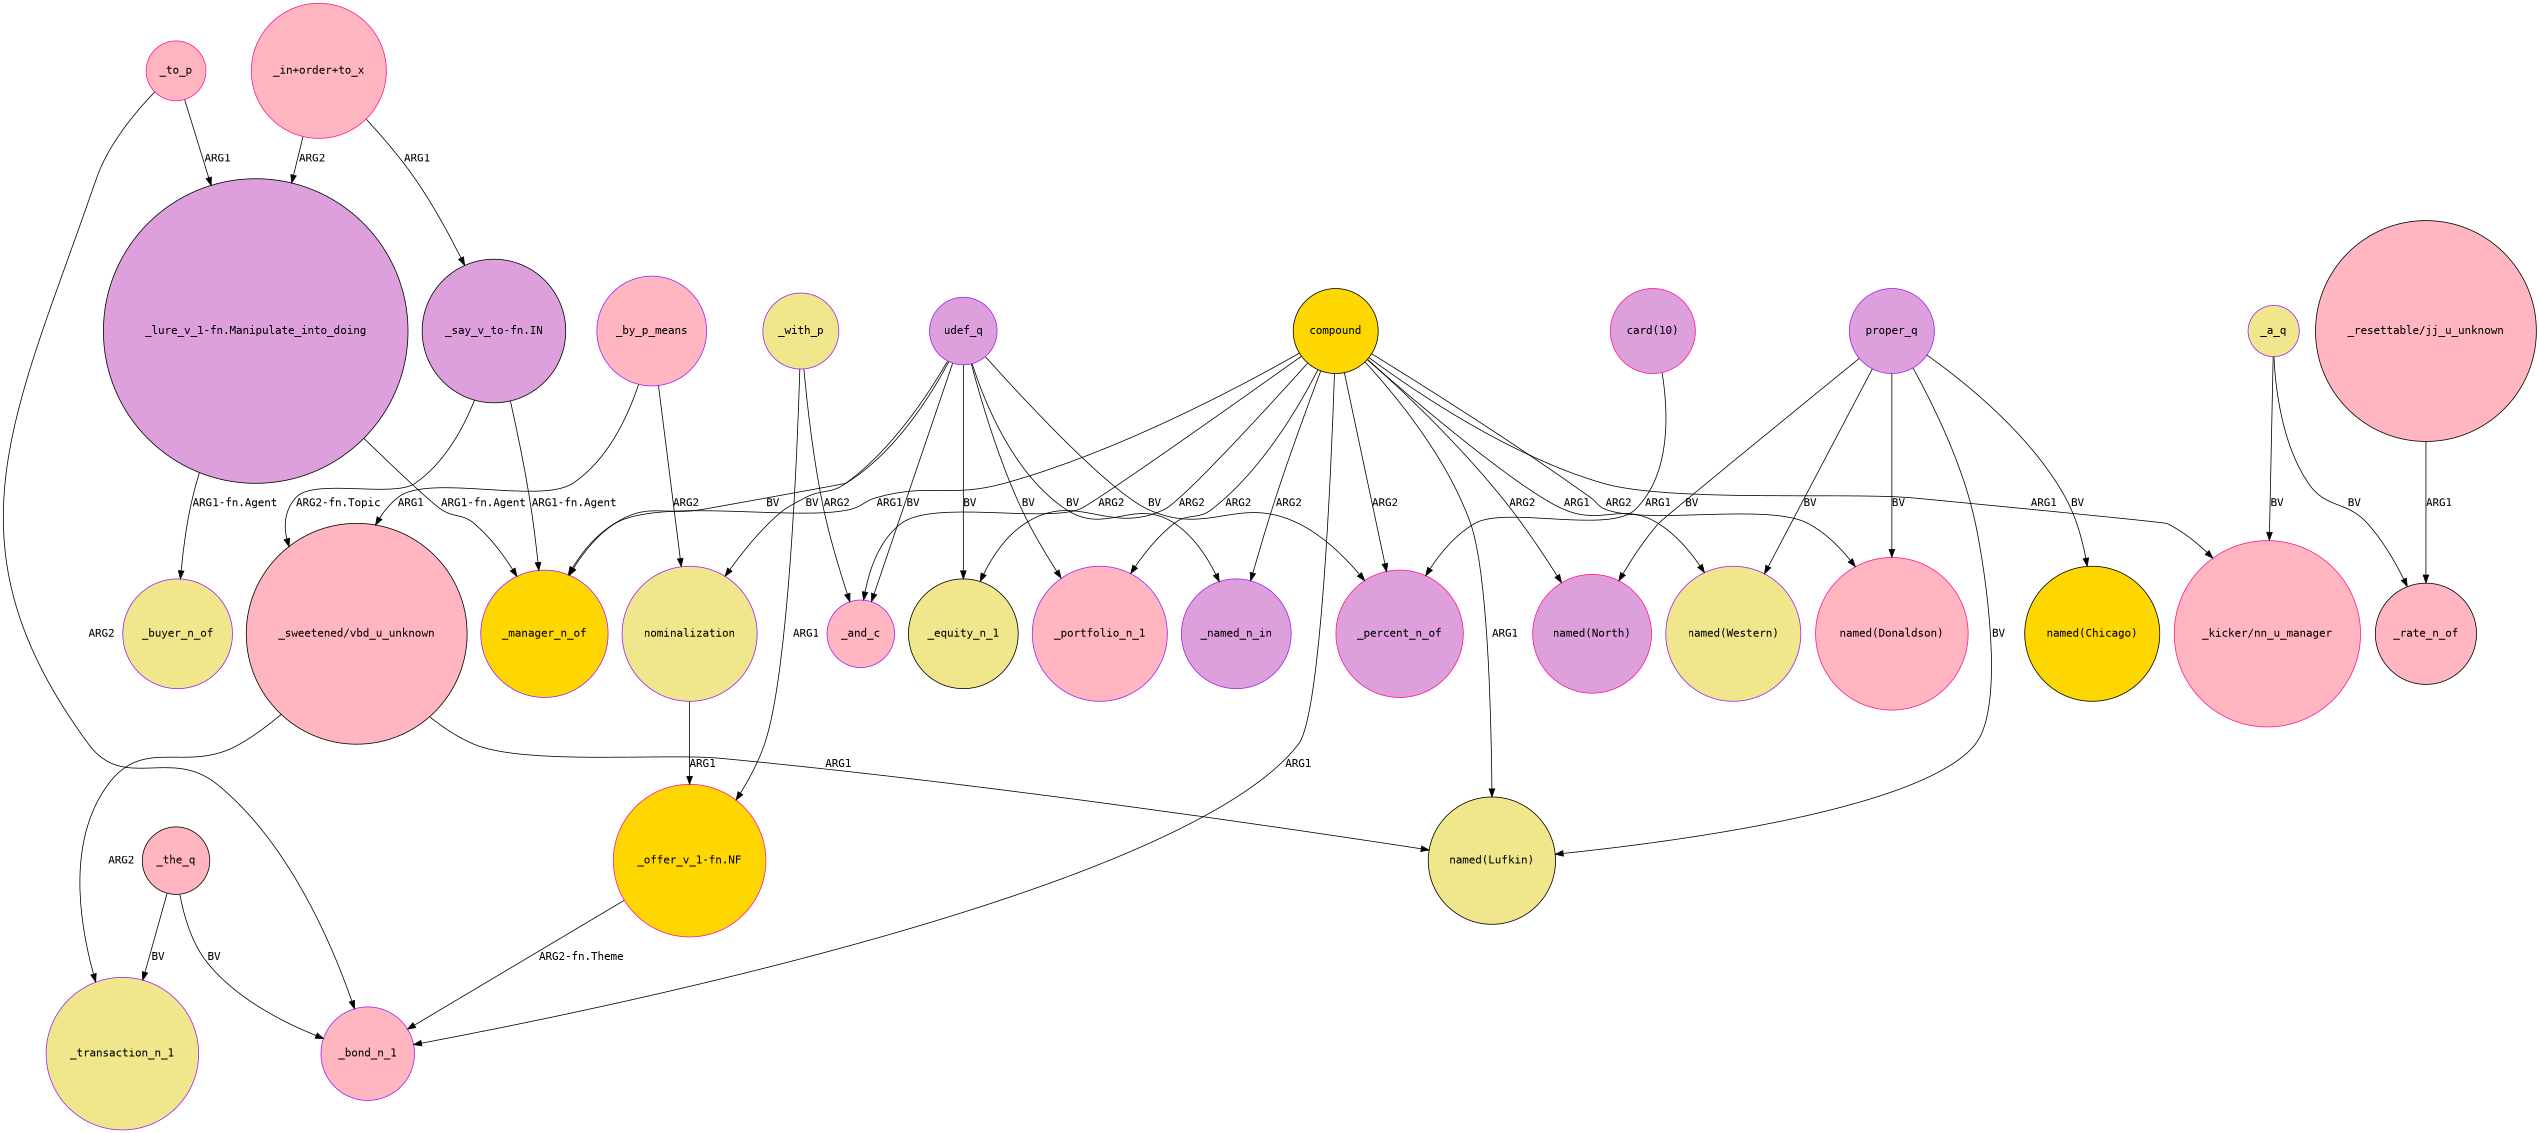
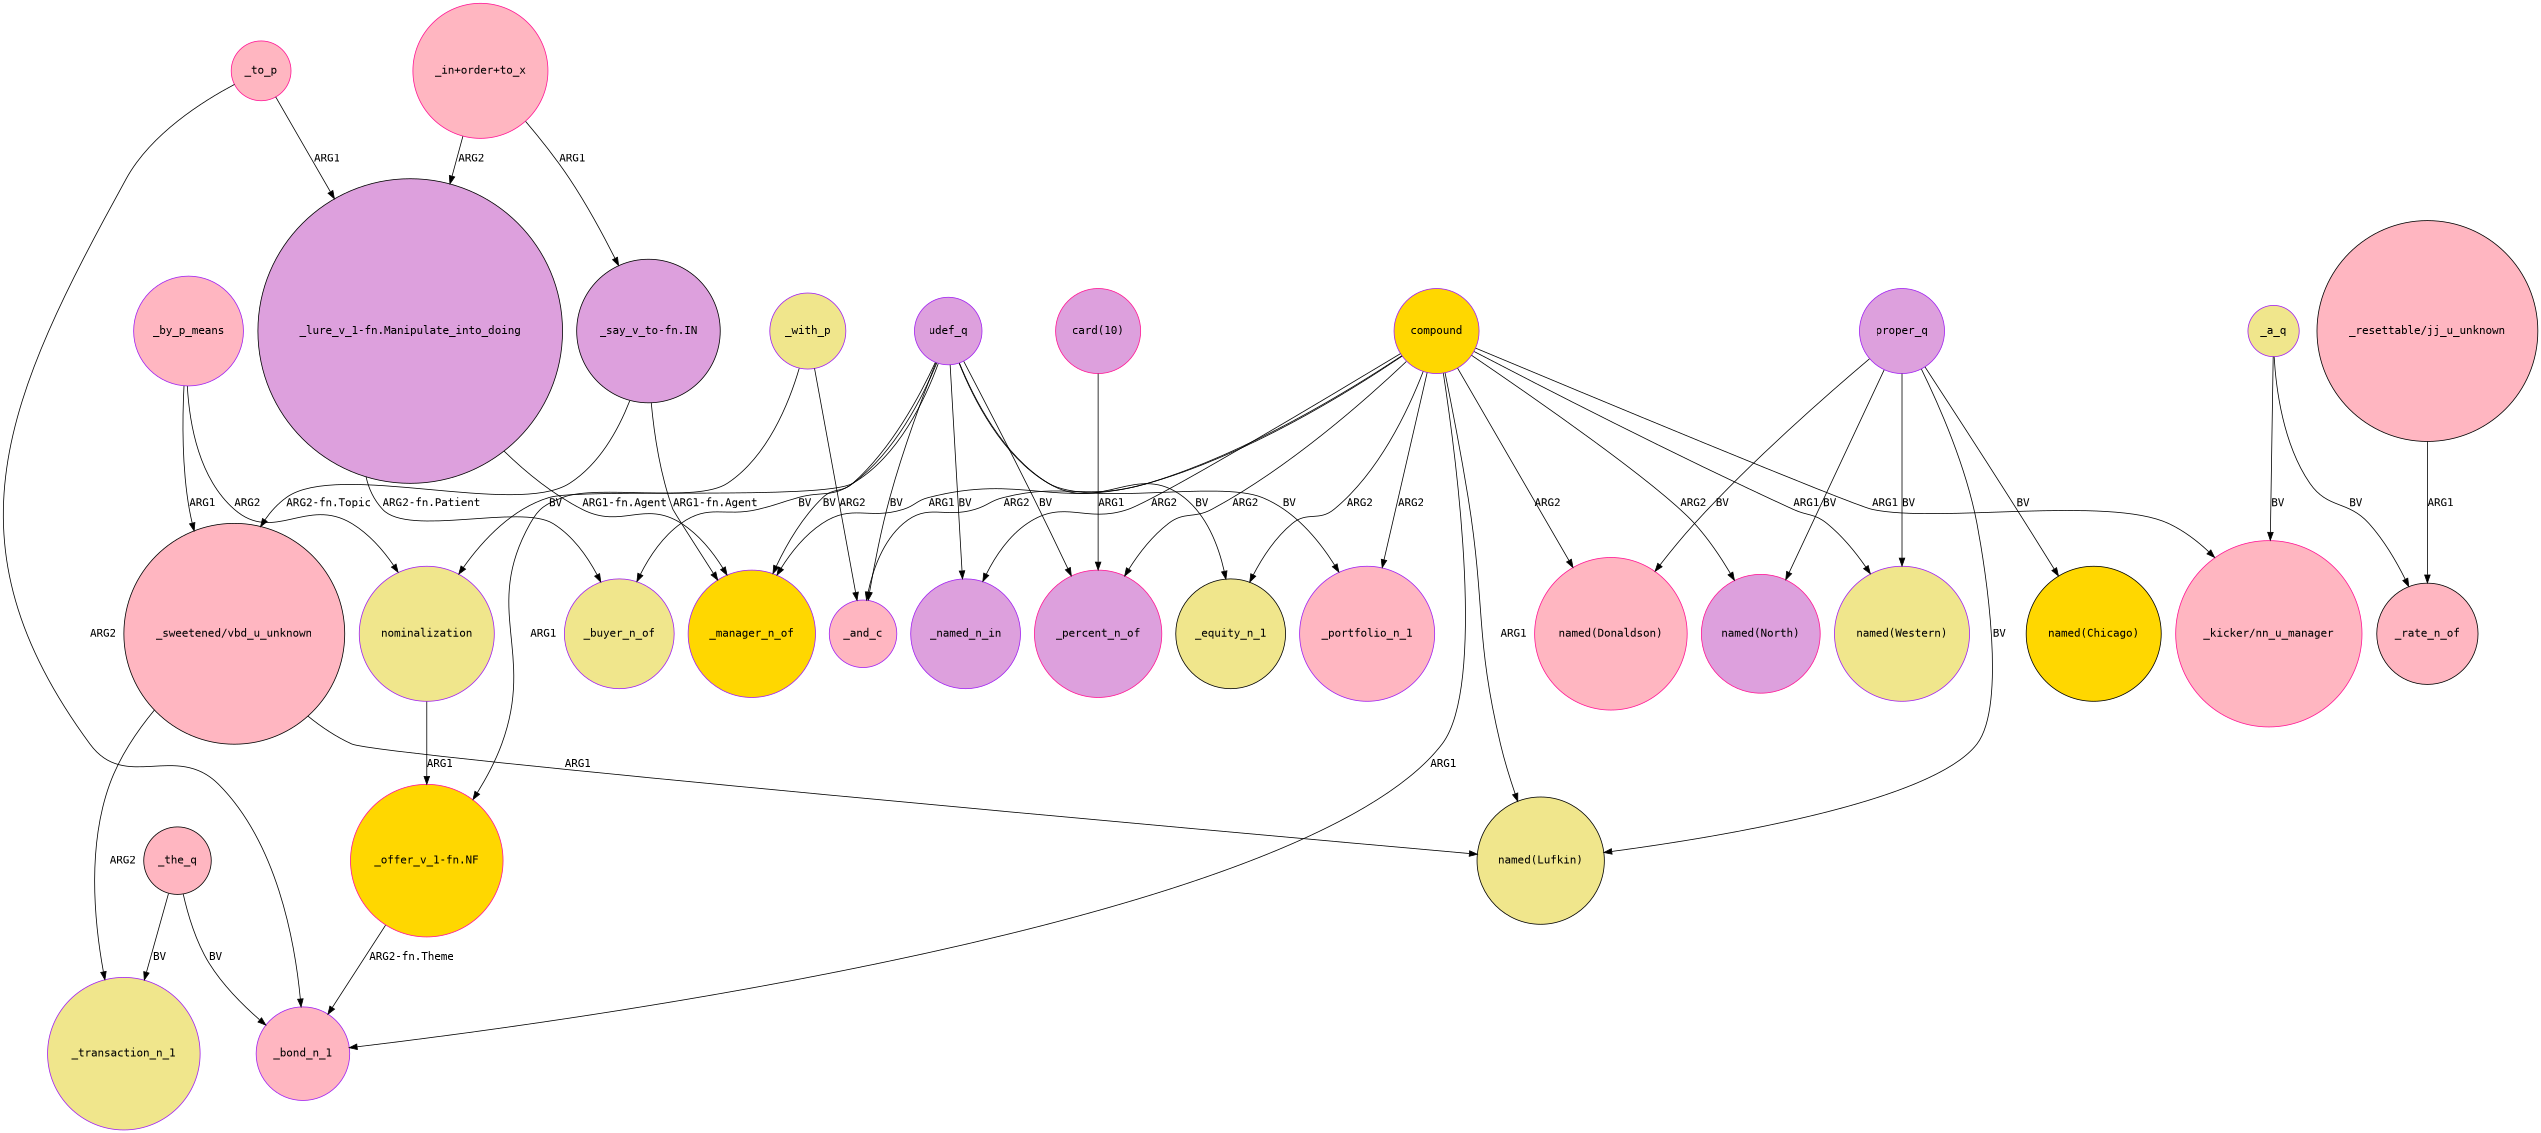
node "compound": color black -> purple
edge "udef_q" -> "_buyer_n_of": added, label "BV"
edge "_lure_v_1-fn.Manipulate_into_doing" -> "_buyer_n_of": label "ARG1-fn.Agent" -> "ARG2-fn.Patient"
